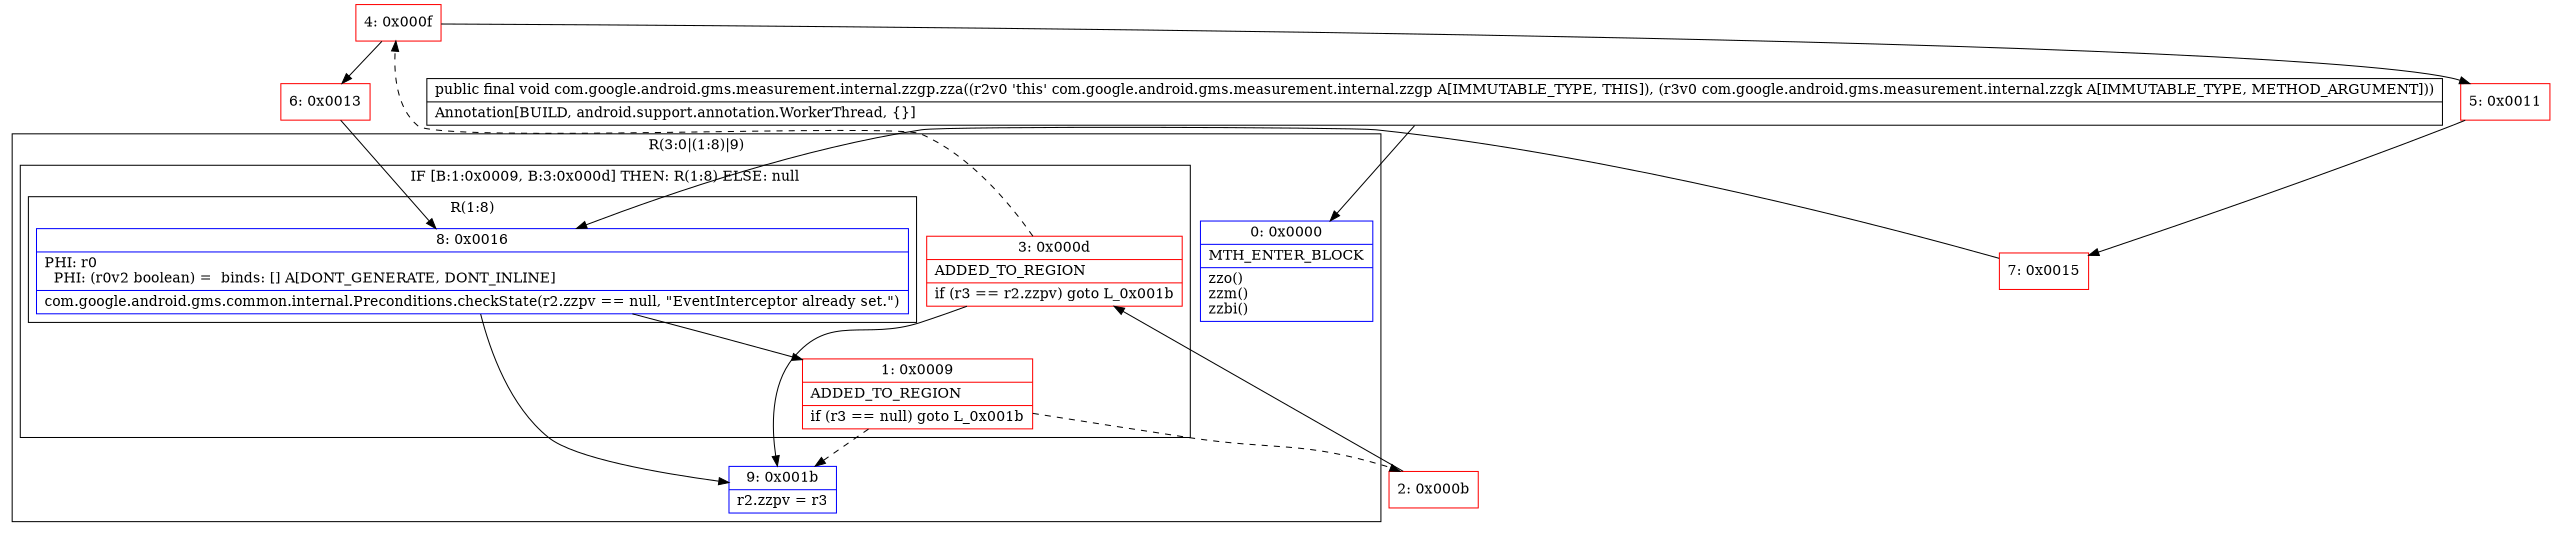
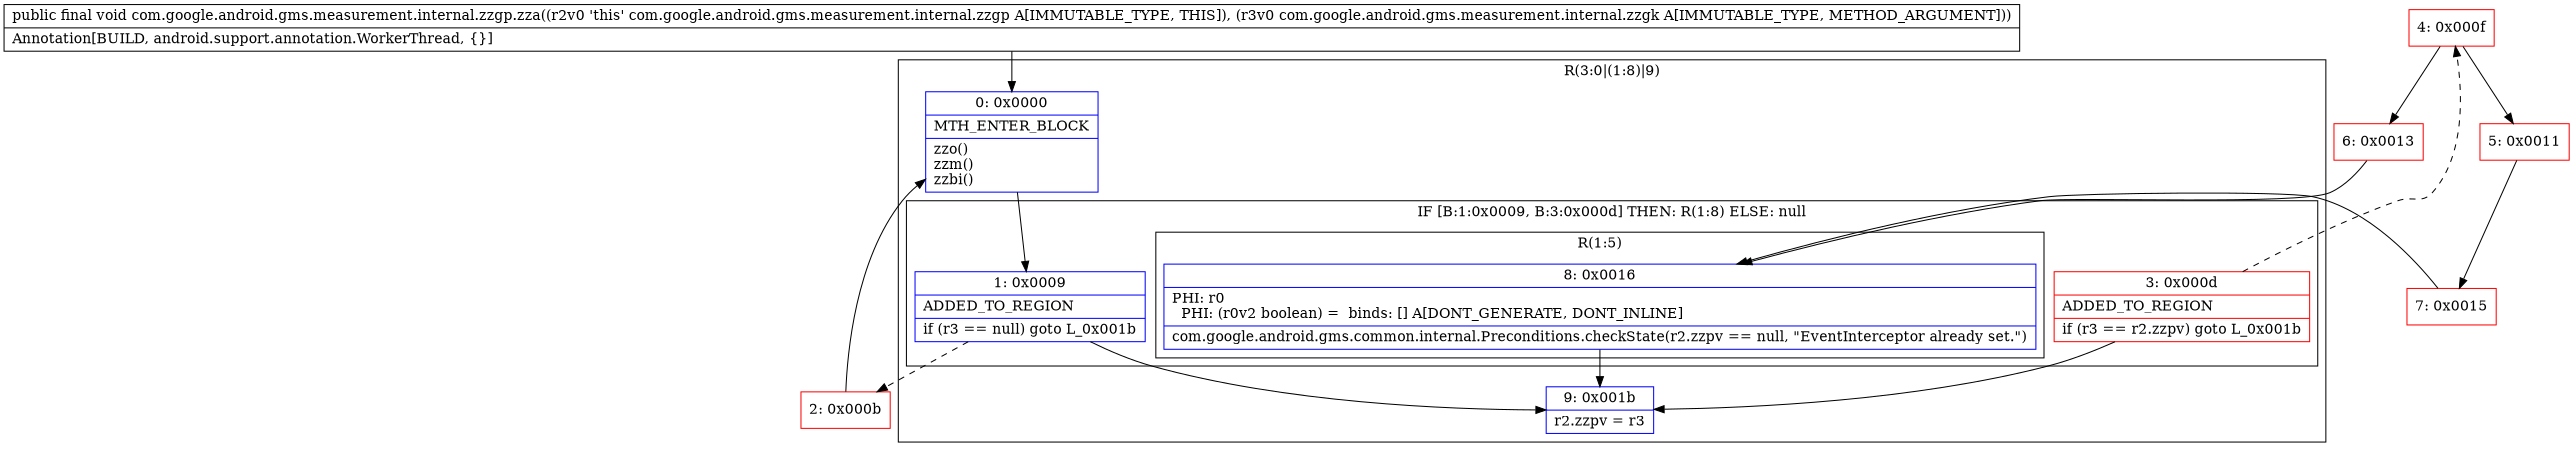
cluster "R(1:8)": label "R(1:8)" -> "R(1:5)"
edge "8: 0x0016" -> "1: 0x0009": now "0: 0x0000" -> "1: 0x0009"
edge "2: 0x000b" -> "3: 0x000d": now "2: 0x000b" -> "0: 0x0000"
node "1: 0x0009": color red -> blue
edge "1: 0x0009" -> "9: 0x001b": style dashed -> solid
